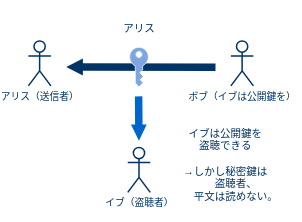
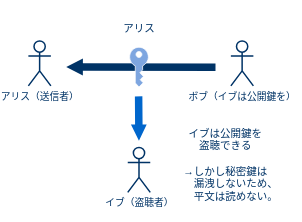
node "イブは公開鍵を 盗聴できる →しかし秘密鍵は 盗聴者、 平文は読めない。": label "イブは公開鍵を 盗聴できる →しかし秘密鍵は 盗聴者、 平文は読めない。" -> "イブは公開鍵を 盗聴できる →しかし秘密鍵は 漏洩しないため、 平文は読めない。"
